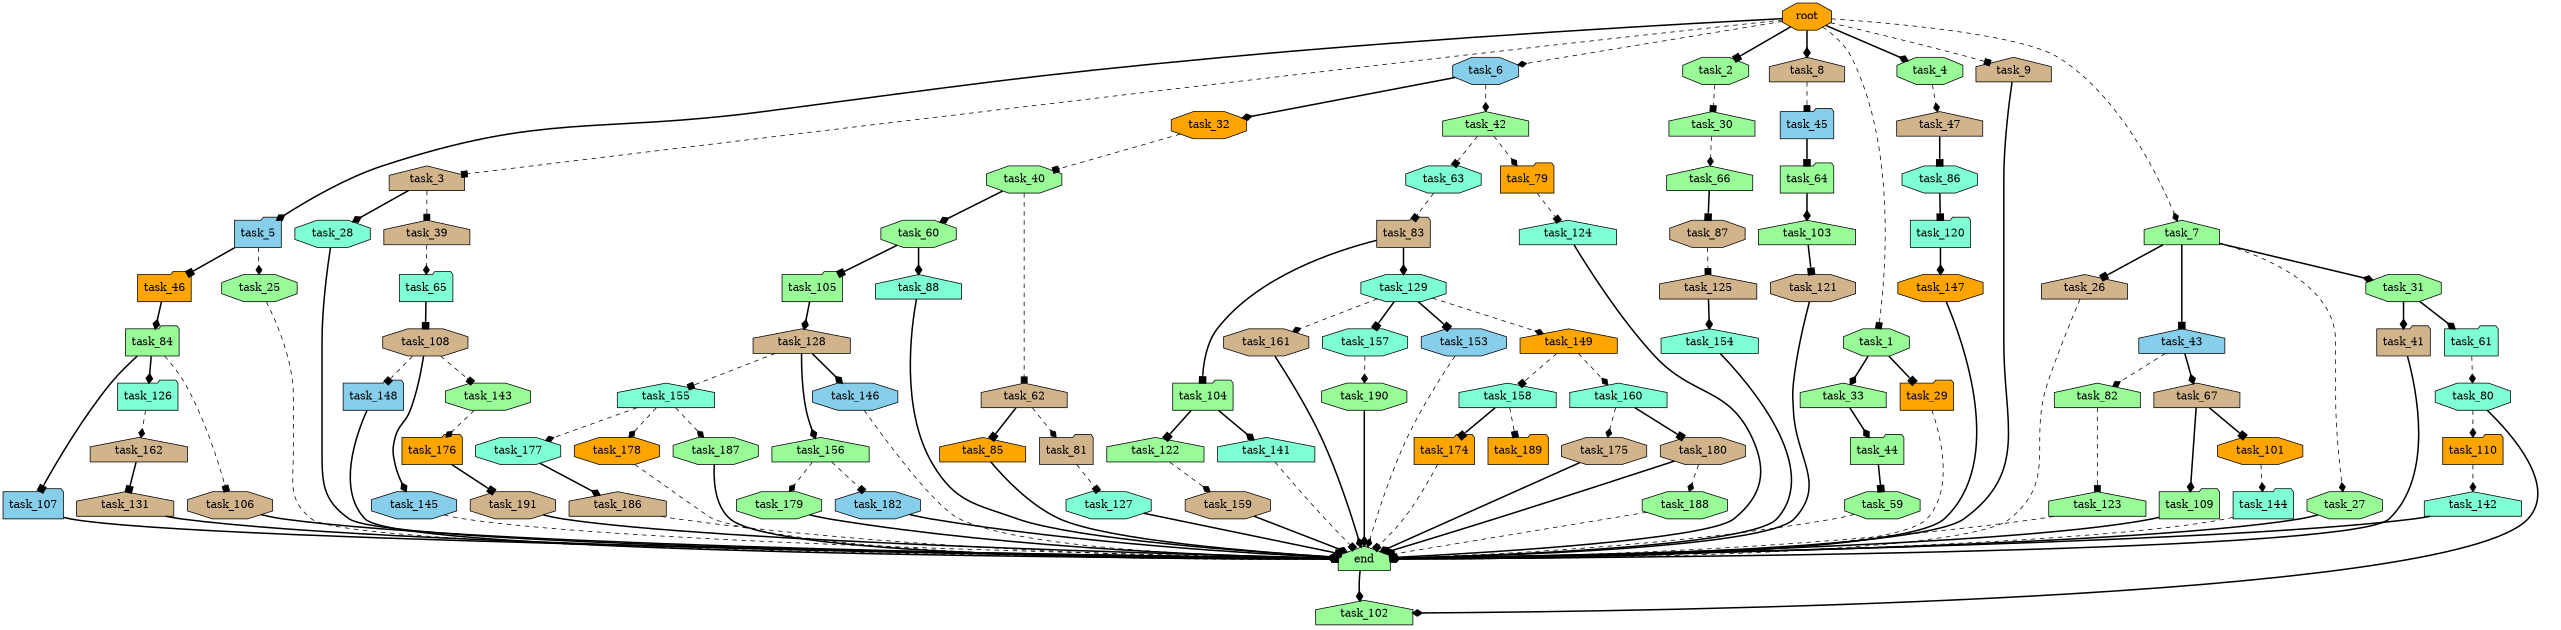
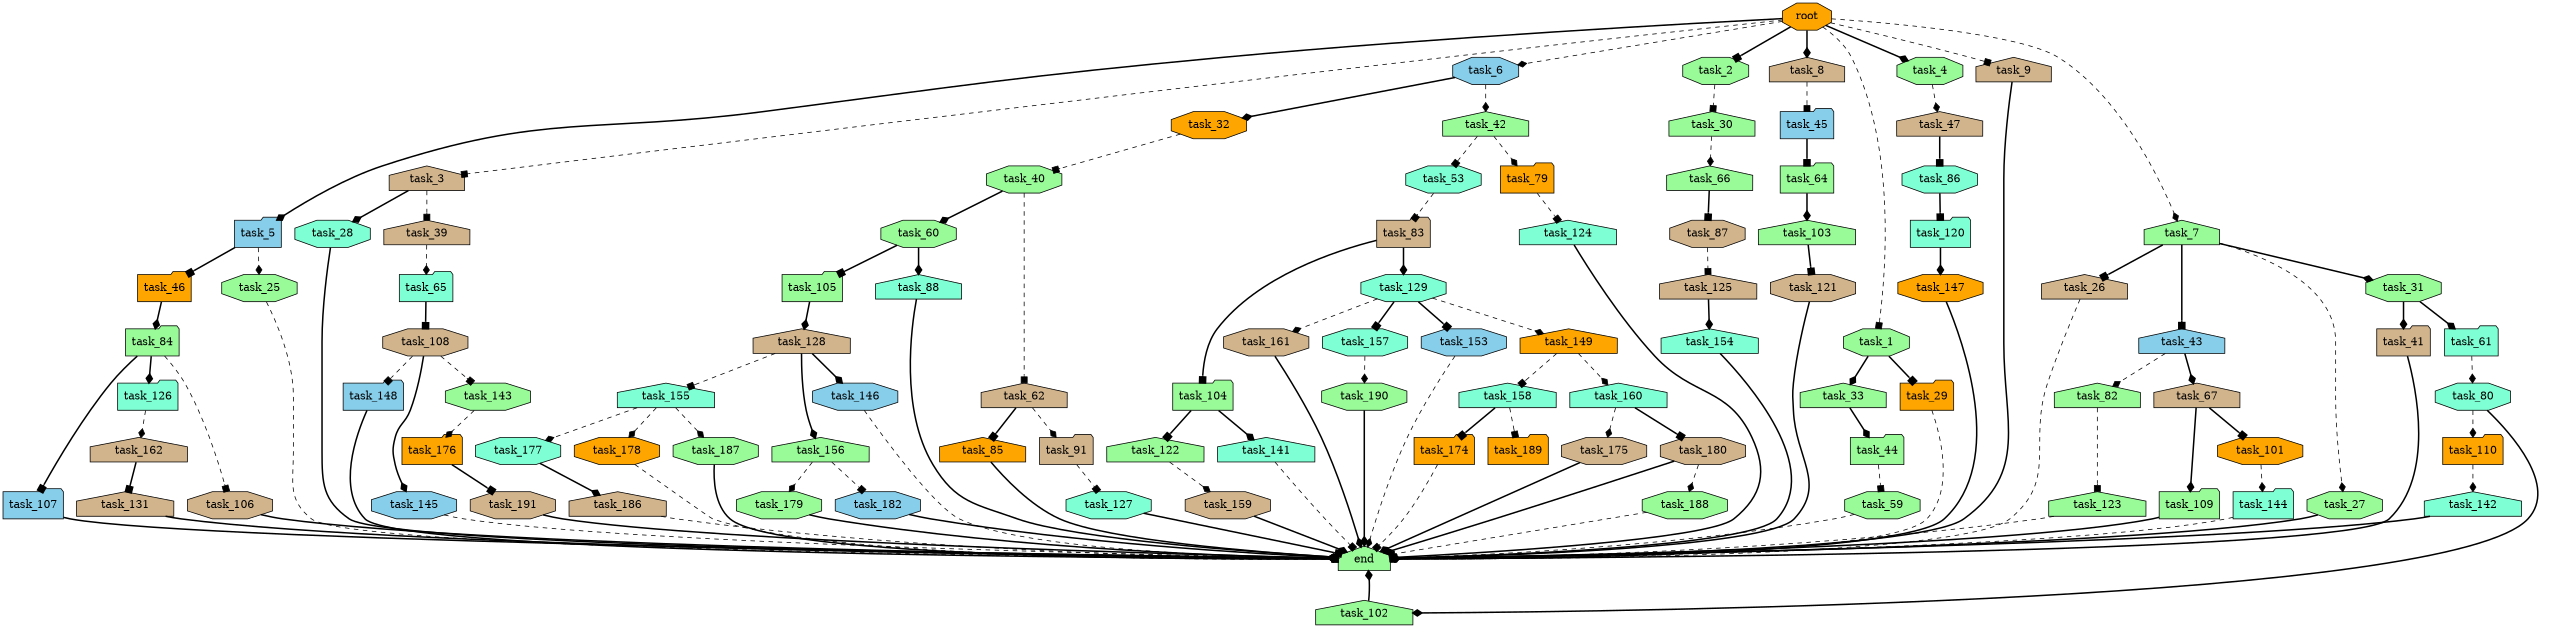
node "task_63": label "task_63" -> "task_53"
node "task_81": label "task_81" -> "task_91"
edge "task_44" -> "task_59": style bold -> dashed
edge "end" -> "task_102": reversed
